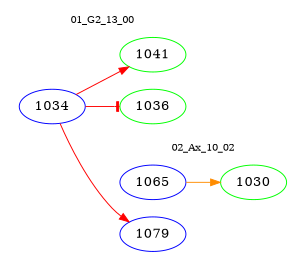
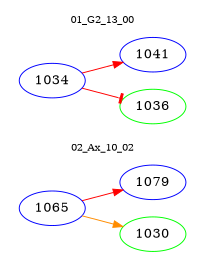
node "1041": color green -> blue
edge "1034" -> "1079": now "1065" -> "1079"
